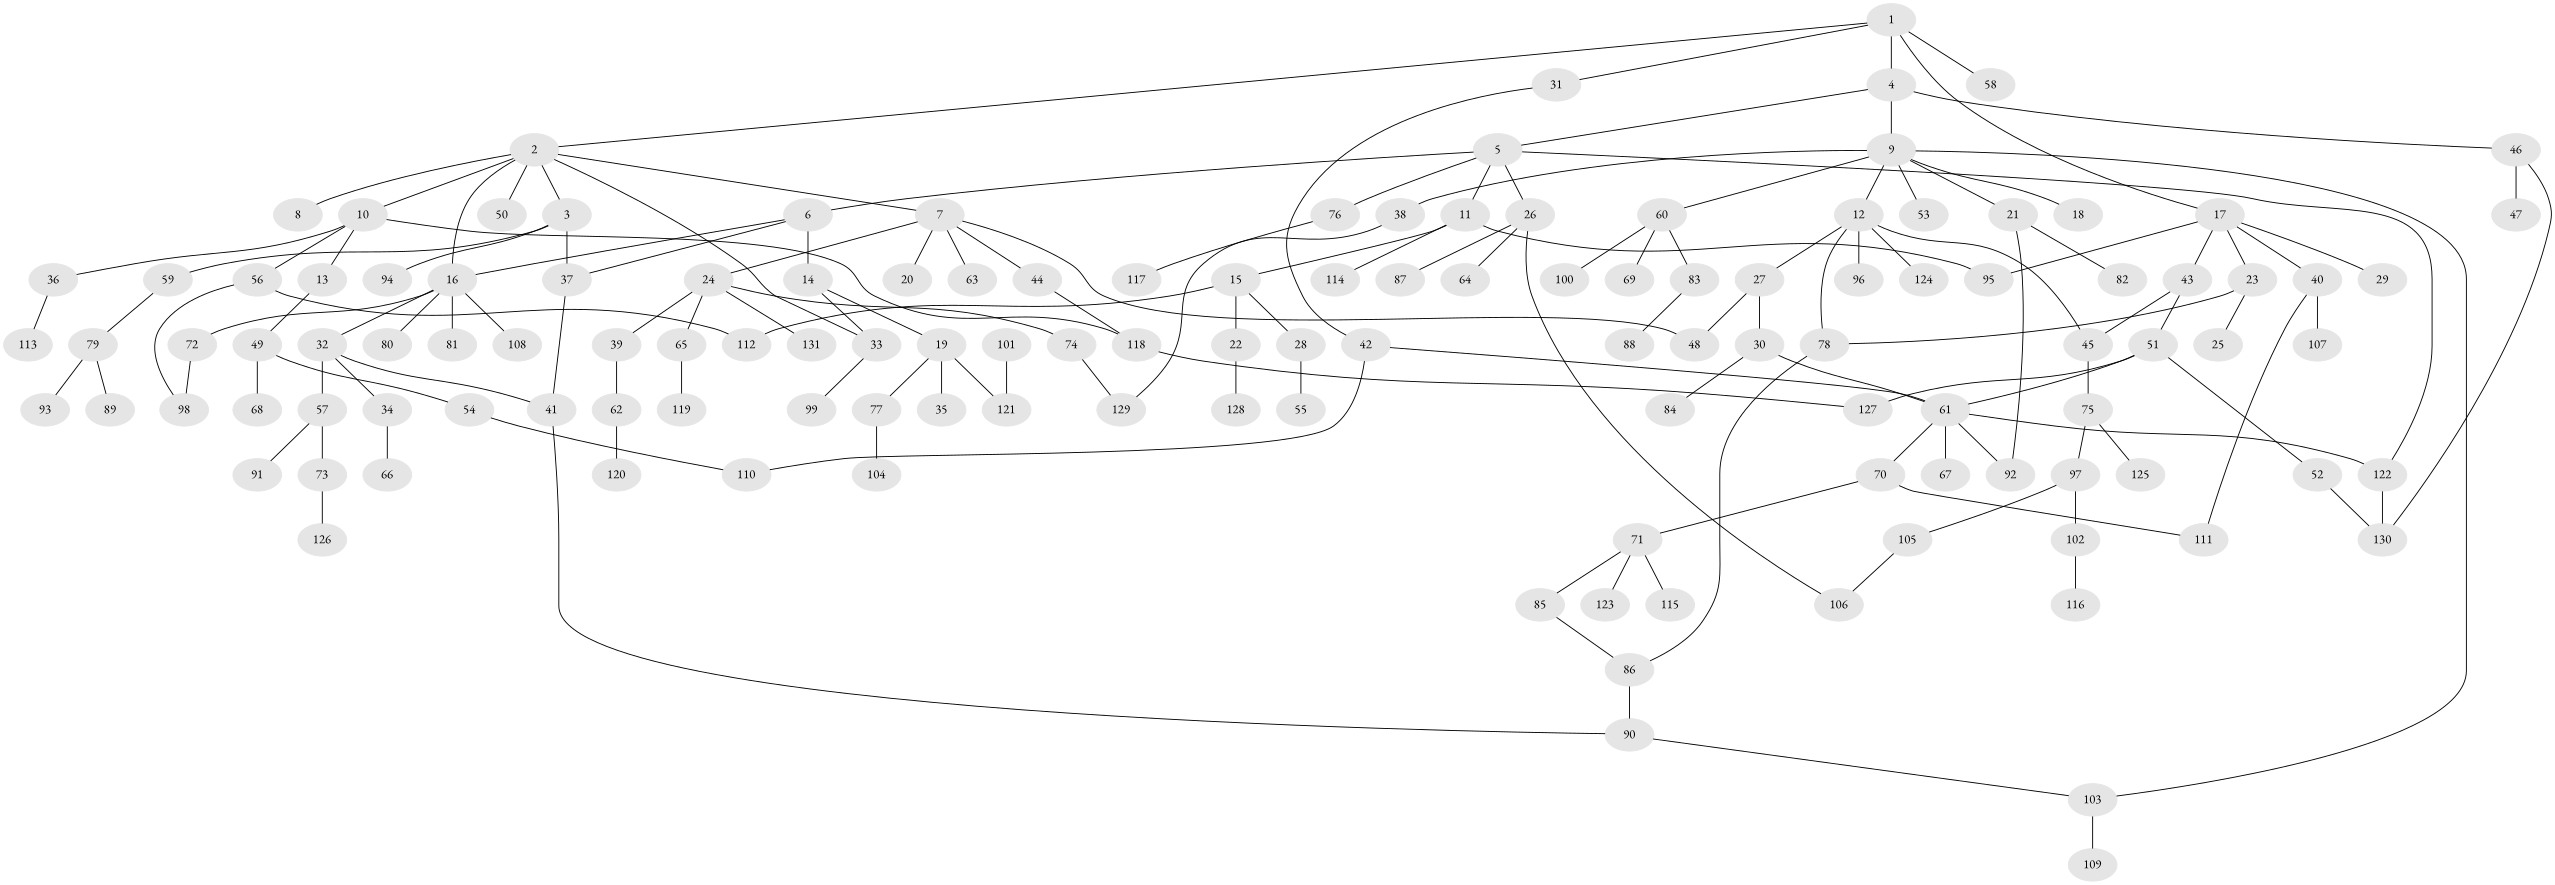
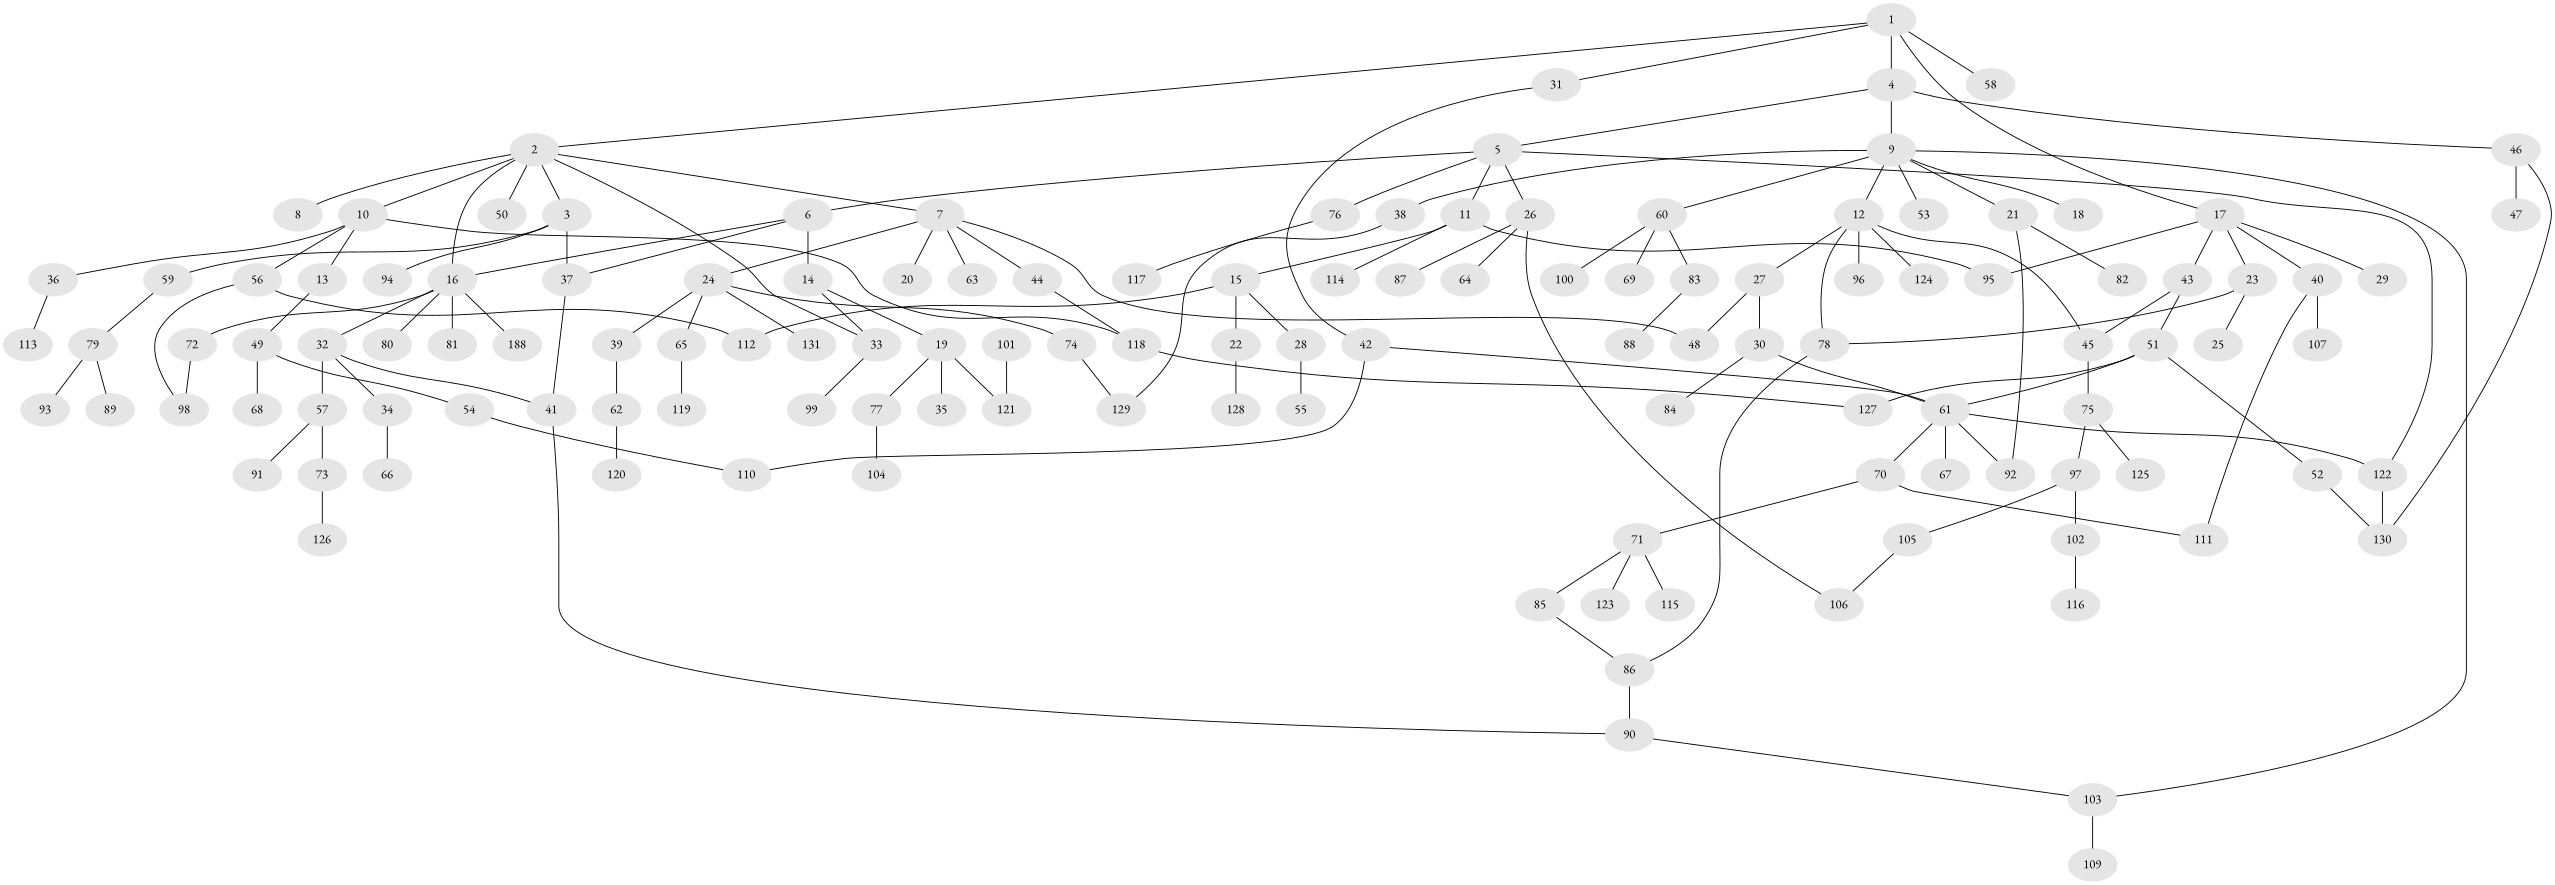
node "108": label "108" -> "188"
